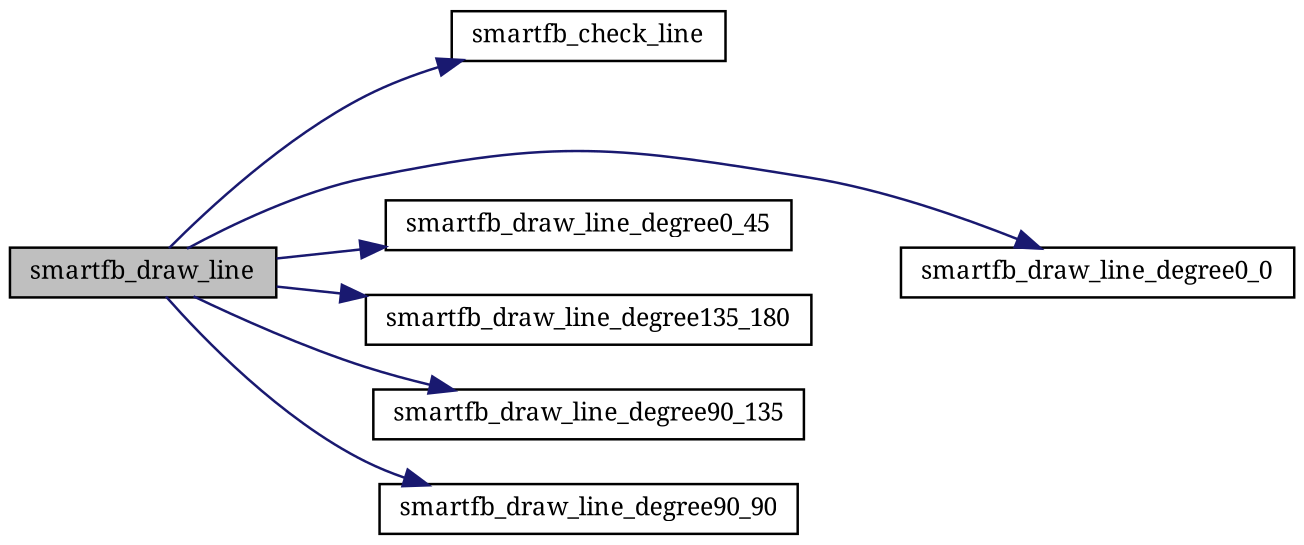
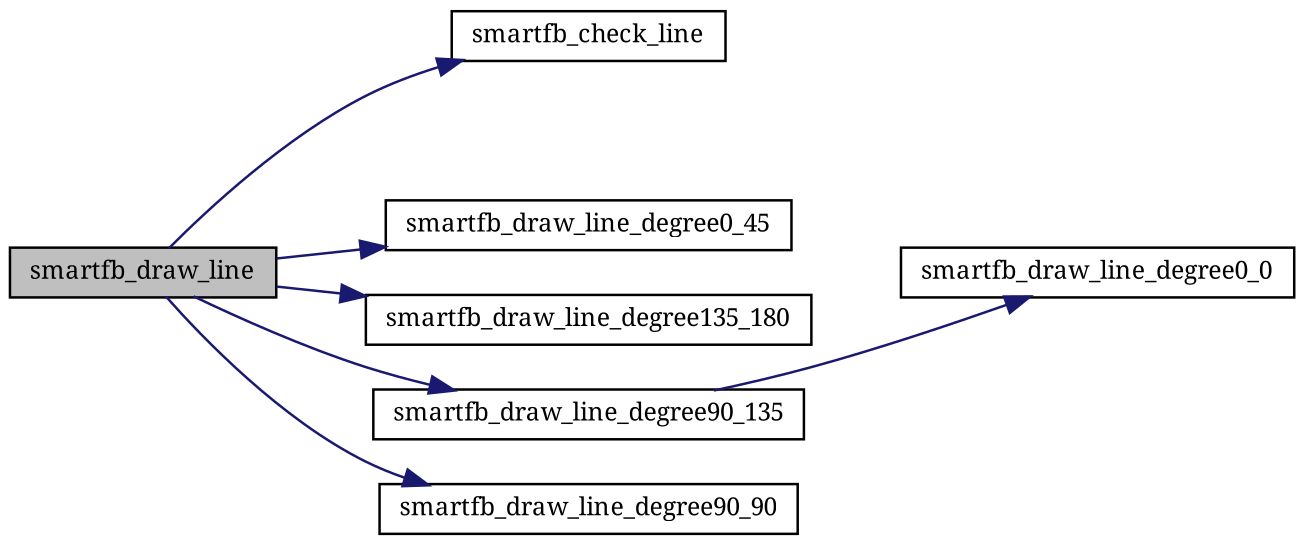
edge "smartfb_draw_line" -> "smartfb_draw_line_degree0_0": now "smartfb_draw_line_degree90_135" -> "smartfb_draw_line_degree0_0"
